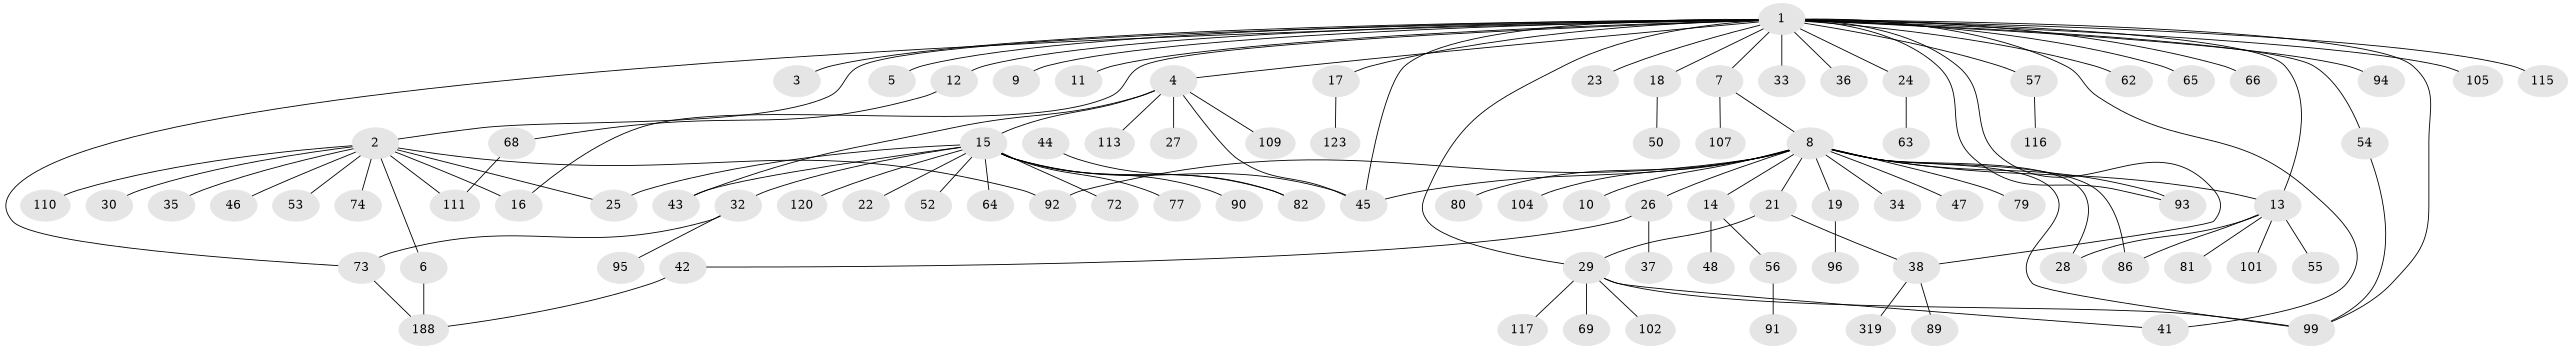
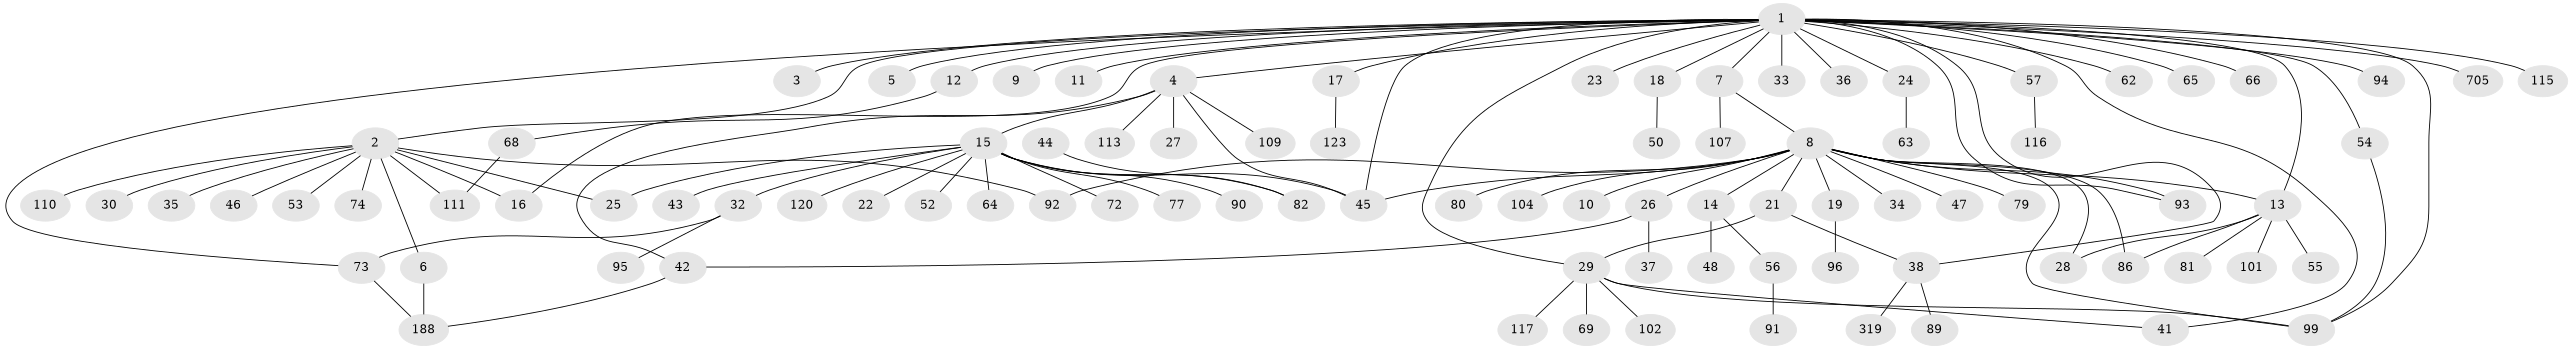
node "105": label "105" -> "705"
edge "4" -- "43": now "4" -- "42"
